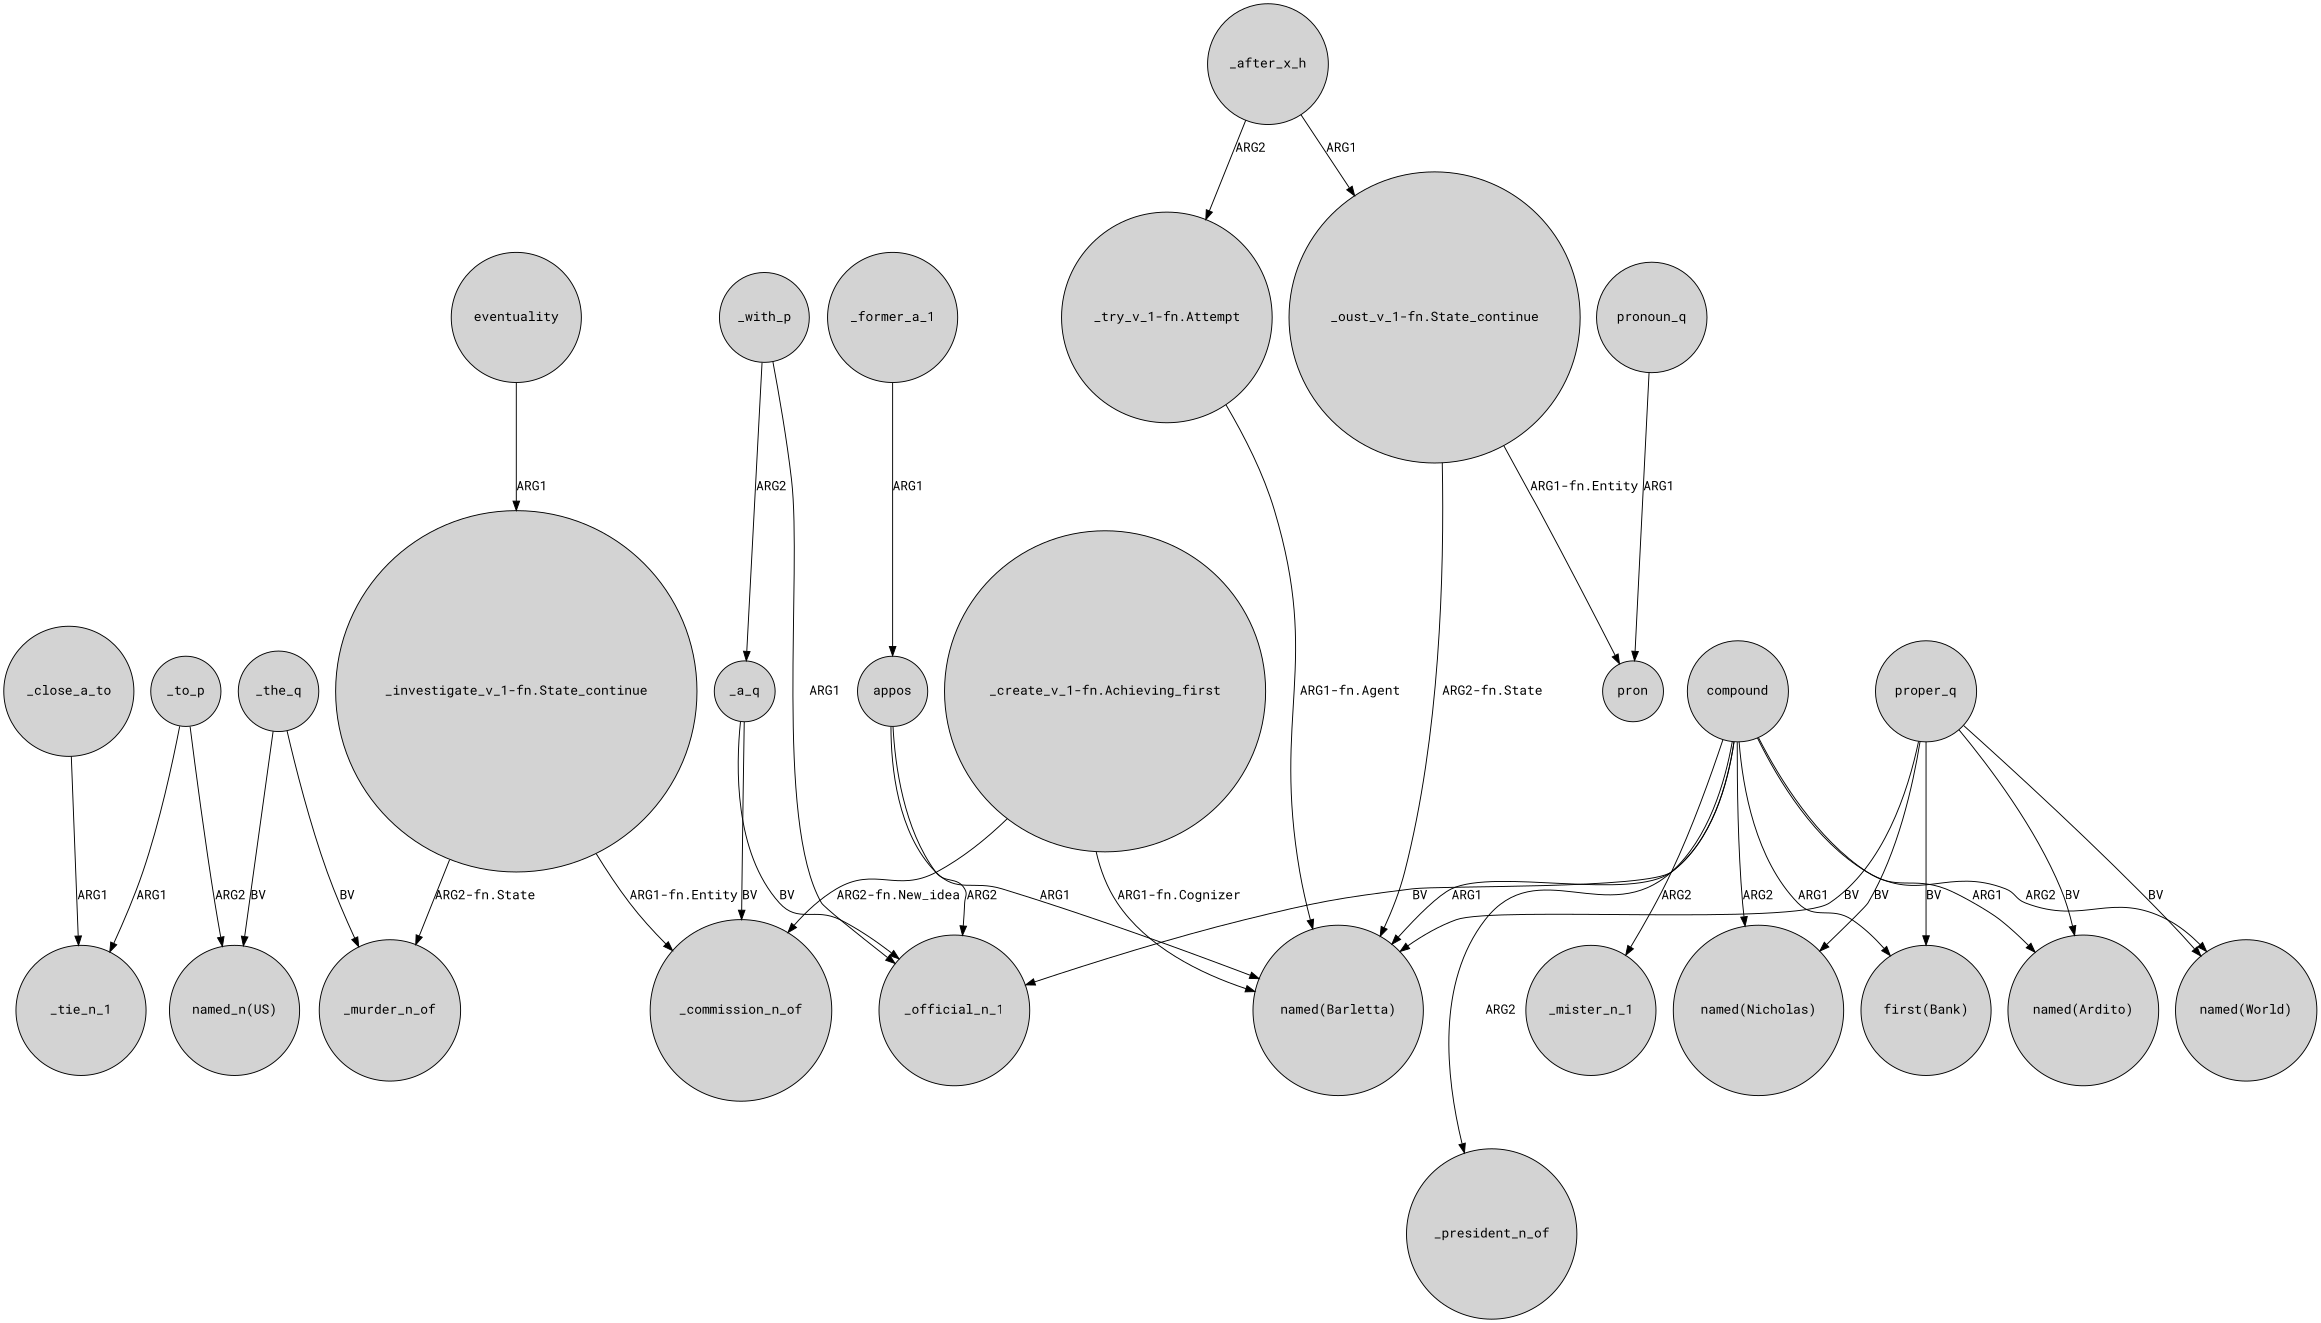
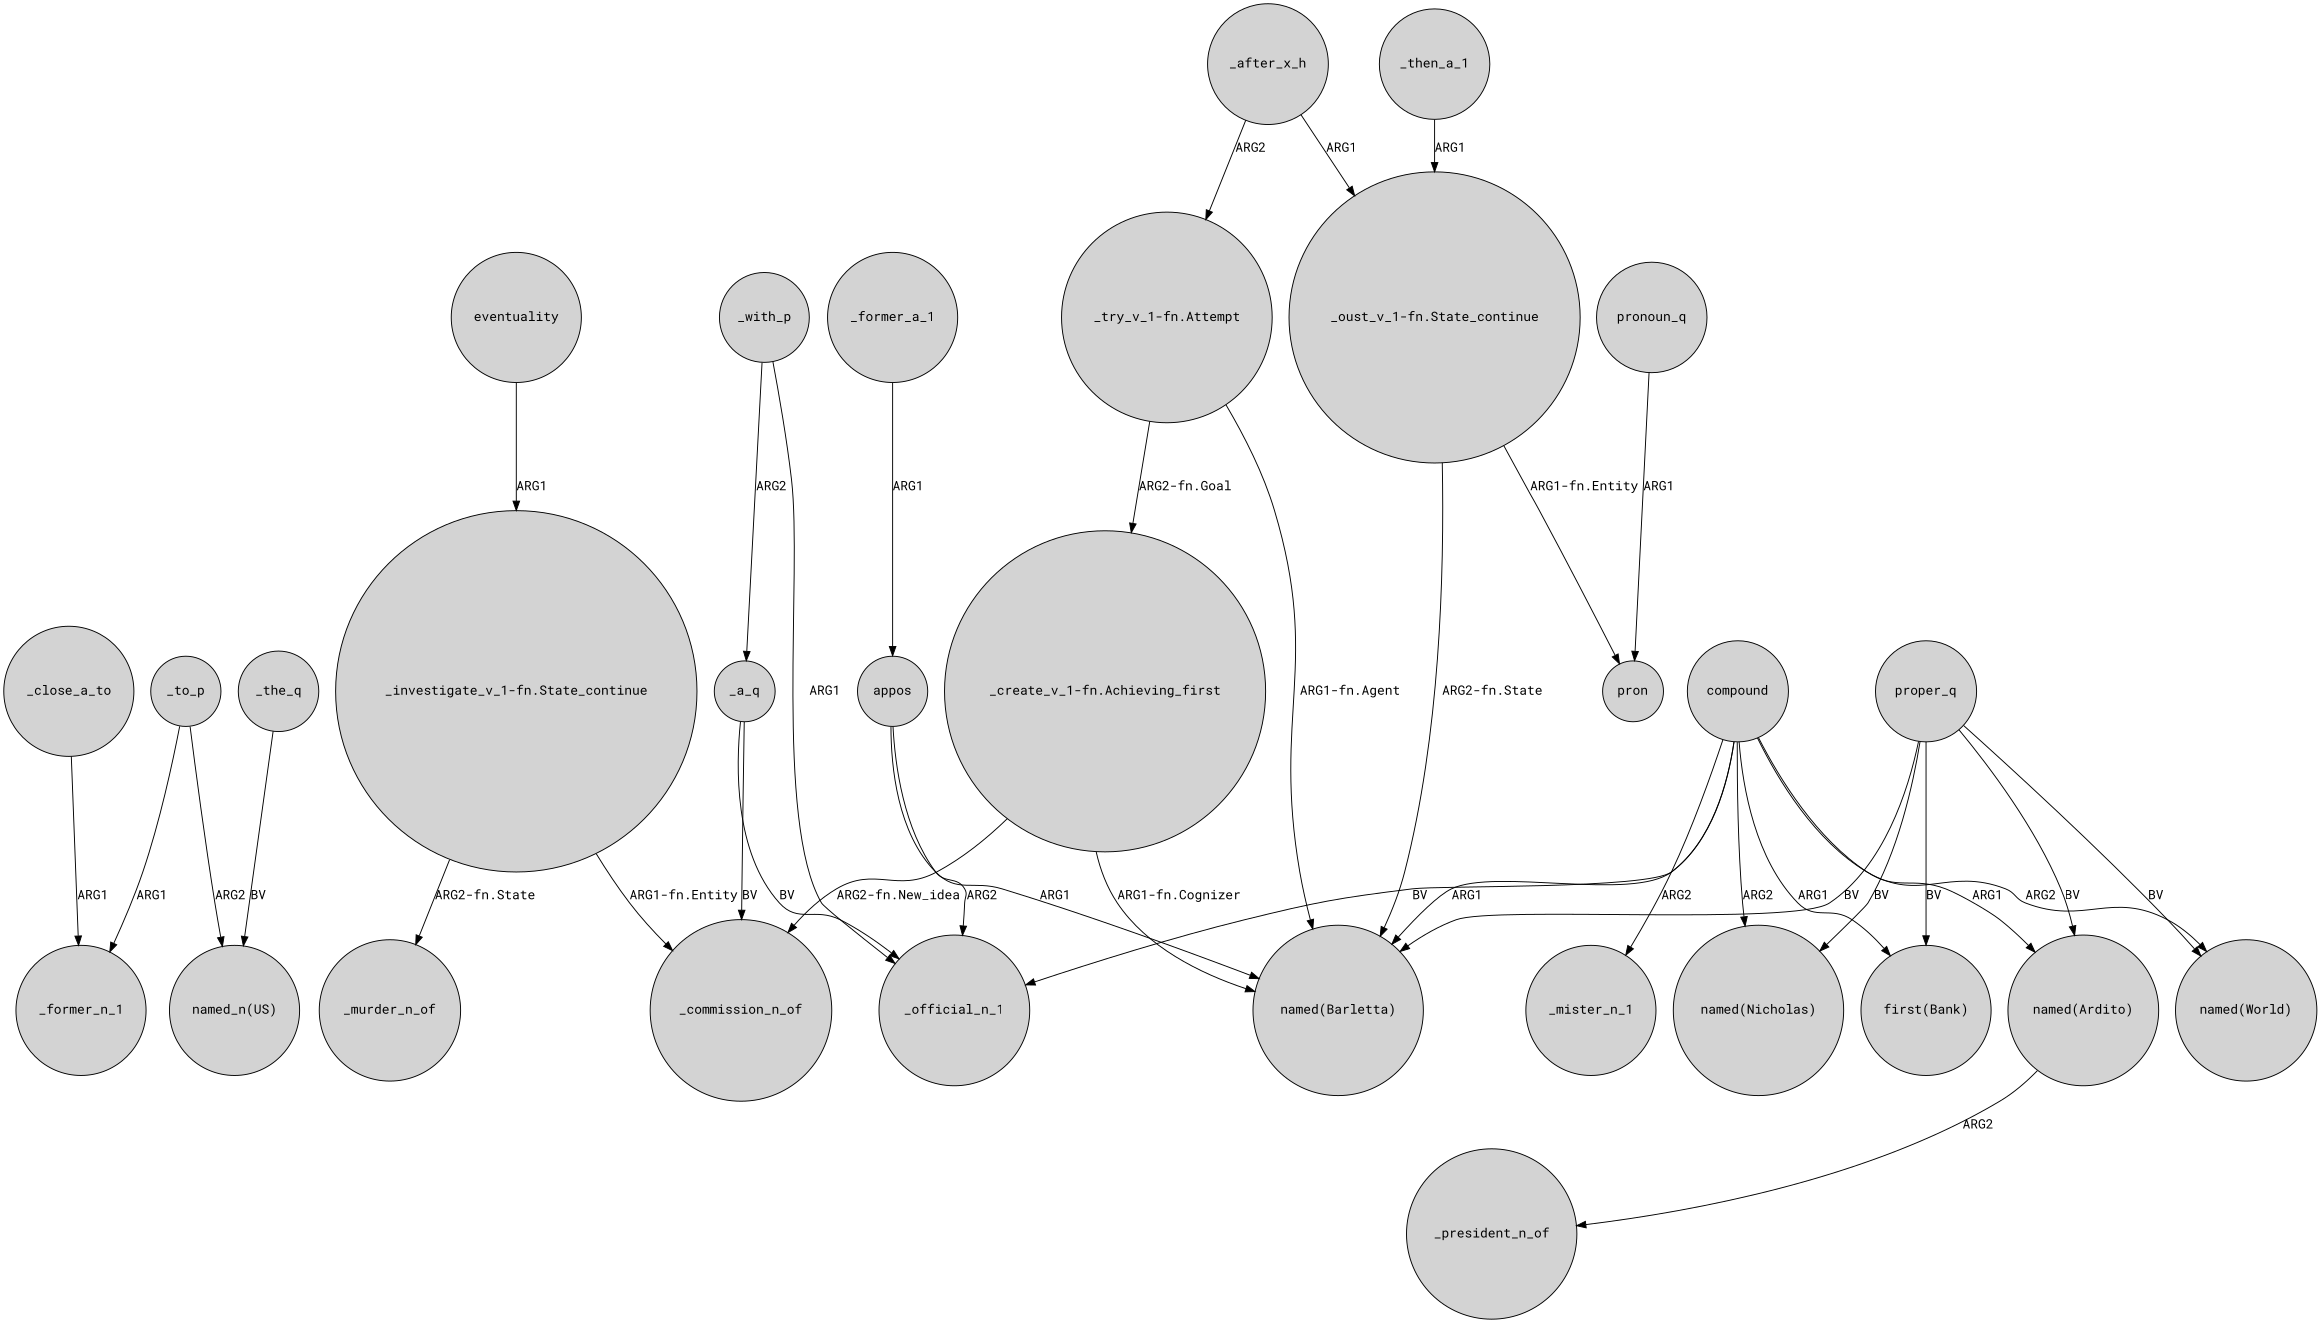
node "_then_a_1": added
edge "_try_v_1-fn.Attempt" -> "_create_v_1-fn.Achieving_first": added, label "ARG2-fn.Goal"
edge "_the_q" -> "_murder_n_of": removed, label "BV"
edge "compound" -> "_president_n_of": now "named(Ardito)" -> "_president_n_of"
node "_tie_n_1": label "_tie_n_1" -> "_former_n_1"
